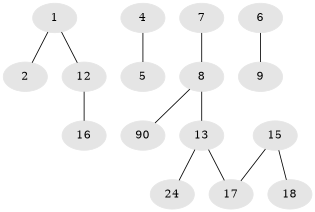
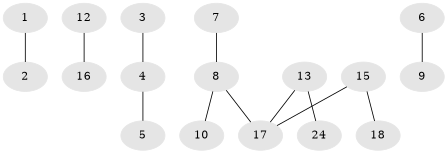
node "3": added
edge "1" -- "12": removed
edge "8" -- "13": now "8" -- "17"
node "90": label "90" -> "10"
